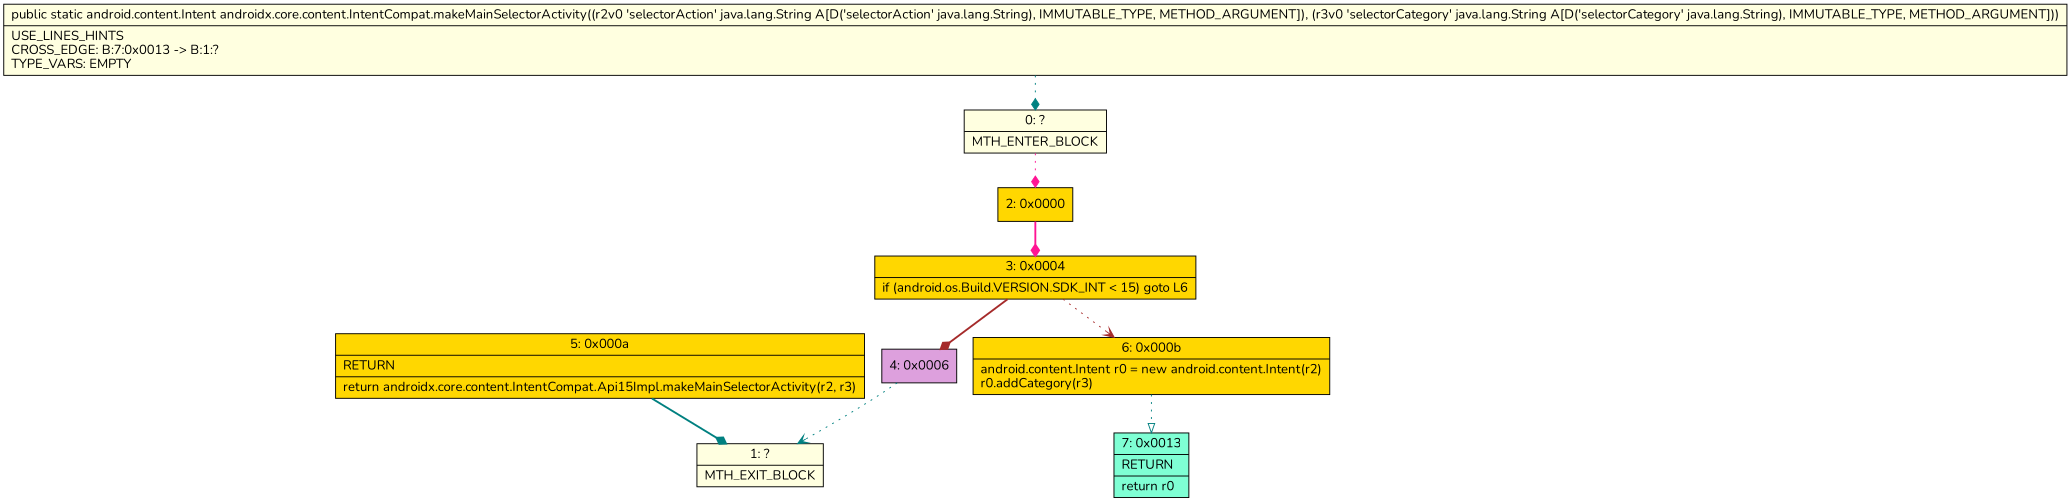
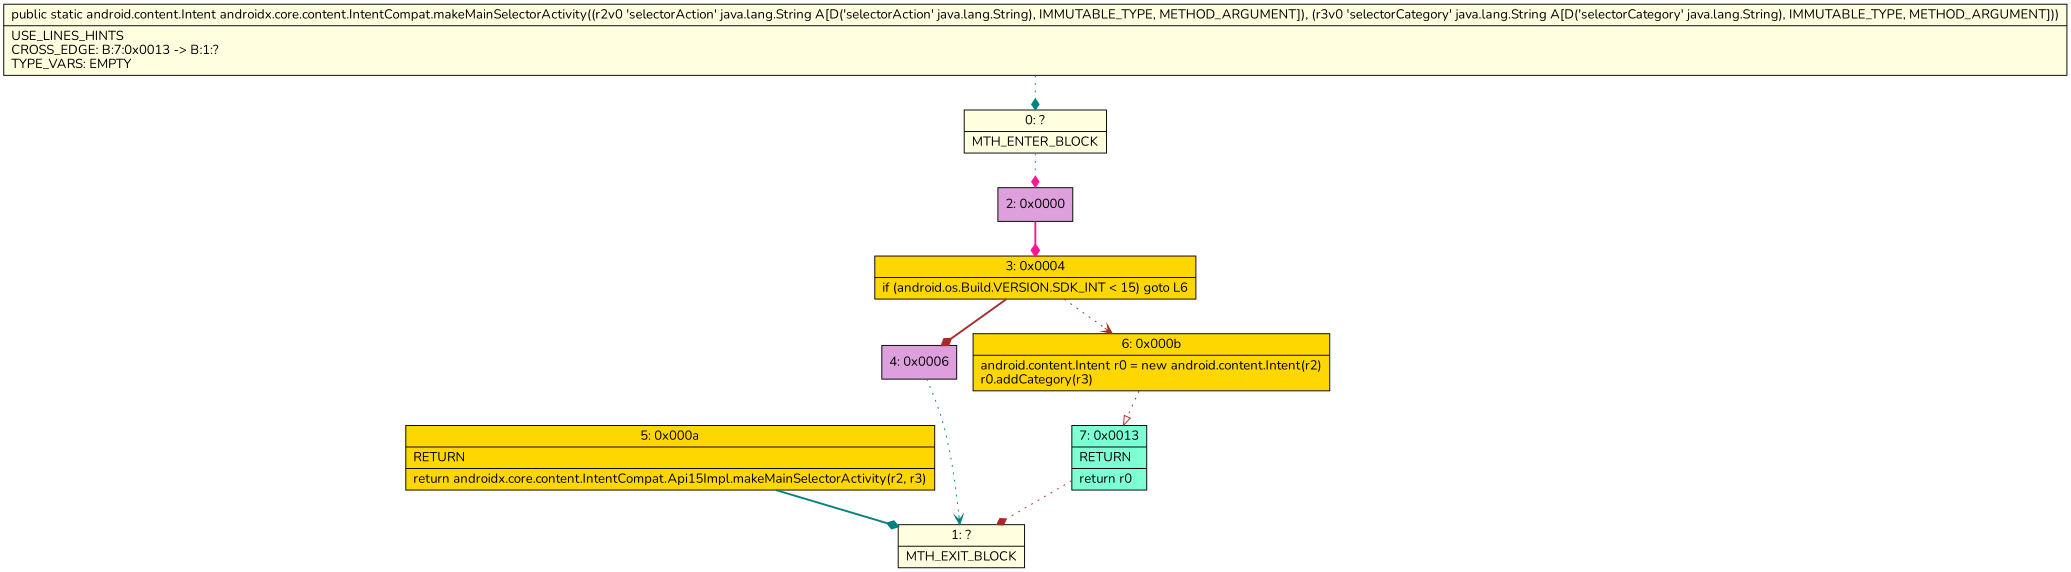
node "2: 0x0000": fillcolor gold -> plum
edge "6: 0x000b" -> "7: 0x0013": color teal -> brown
edge "7: 0x0013" -> "1: ?": added
